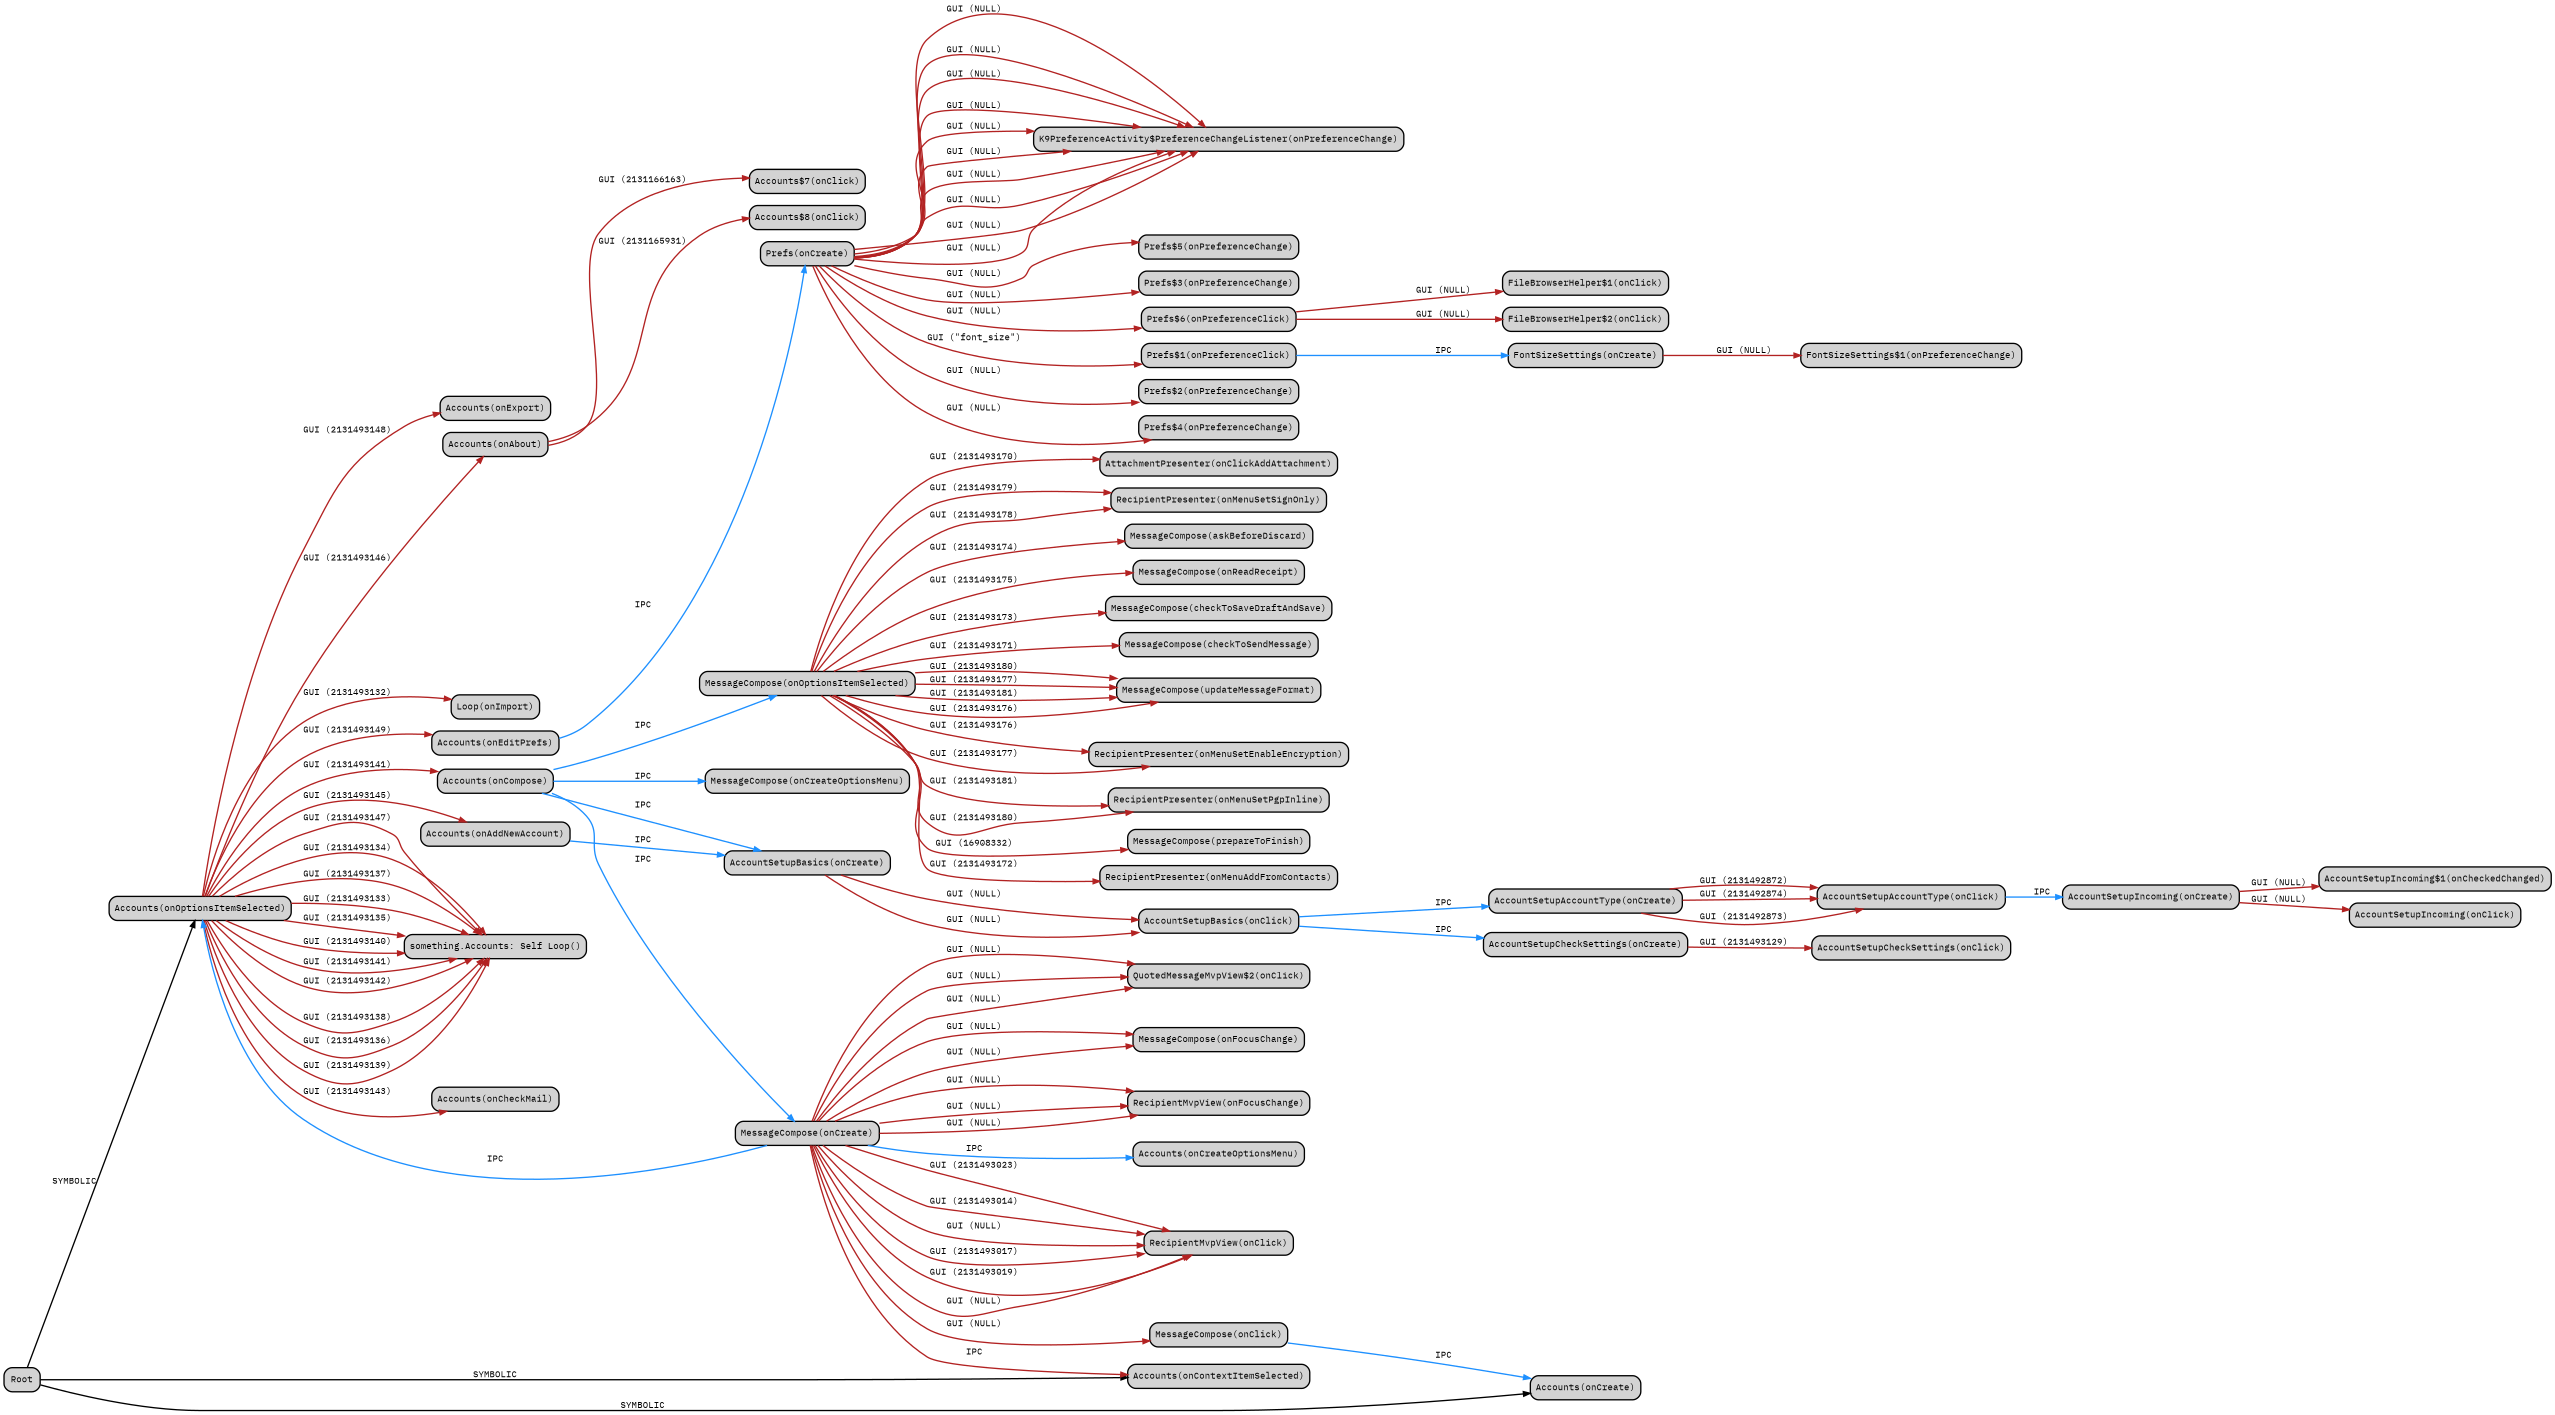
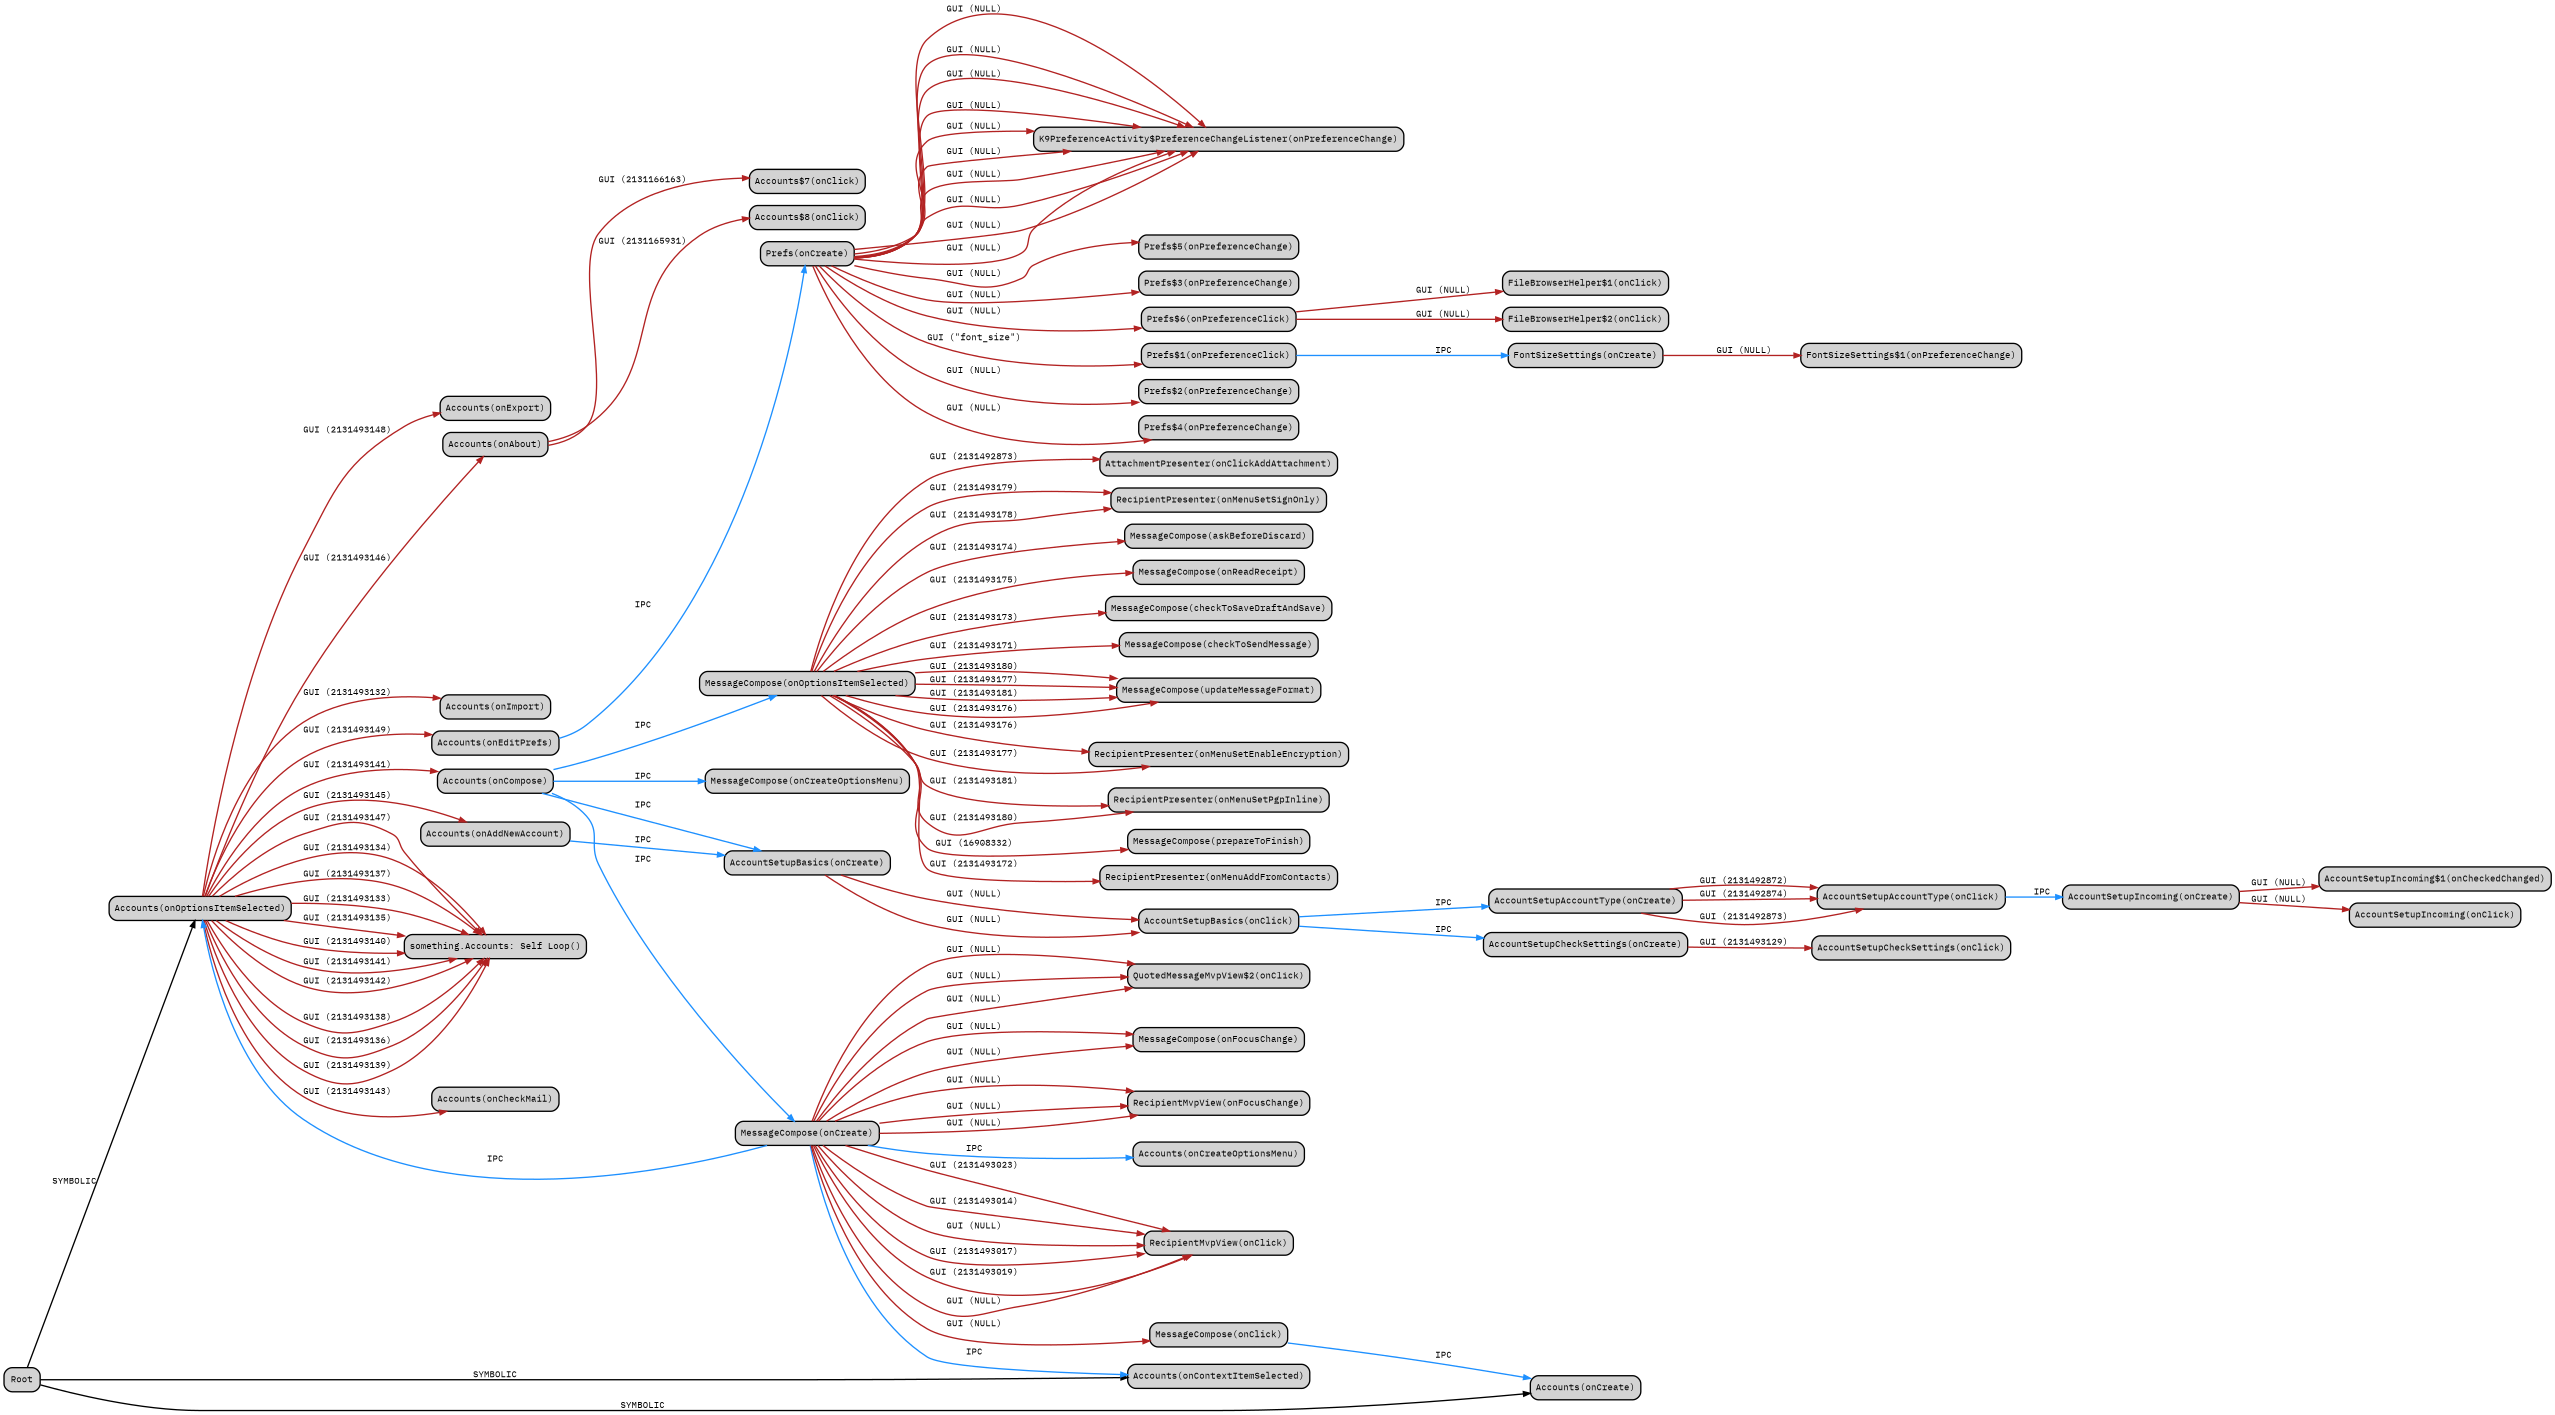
edge "MessageCompose(onOptionsItemSelected)" -> "AttachmentPresenter(onClickAddAttachment)": label "GUI (2131493170)" -> "GUI (2131492873)"
node "Loop(onImport)": label "Loop(onImport)" -> "Accounts(onImport)"
edge "MessageCompose(onCreate)" -> "Accounts(onContextItemSelected)": color firebrick -> dodgerblue
